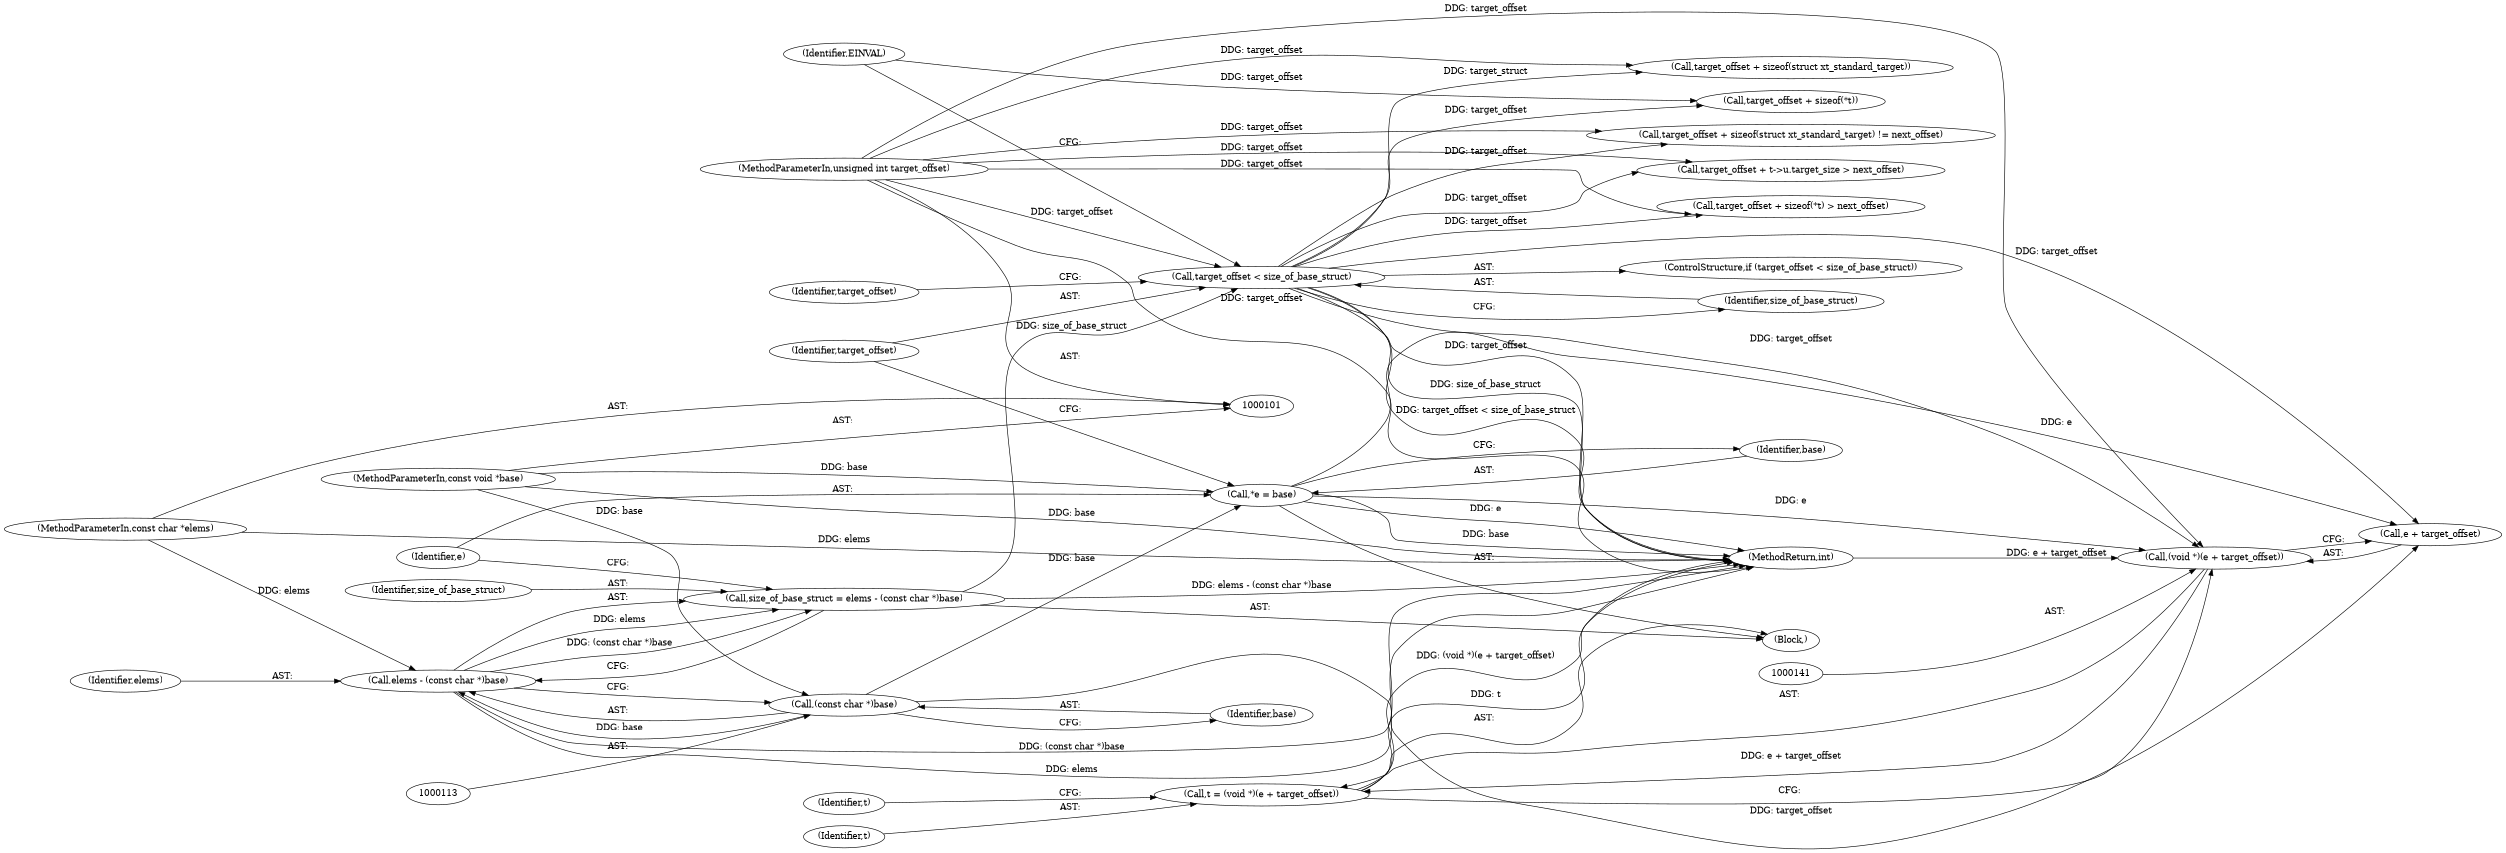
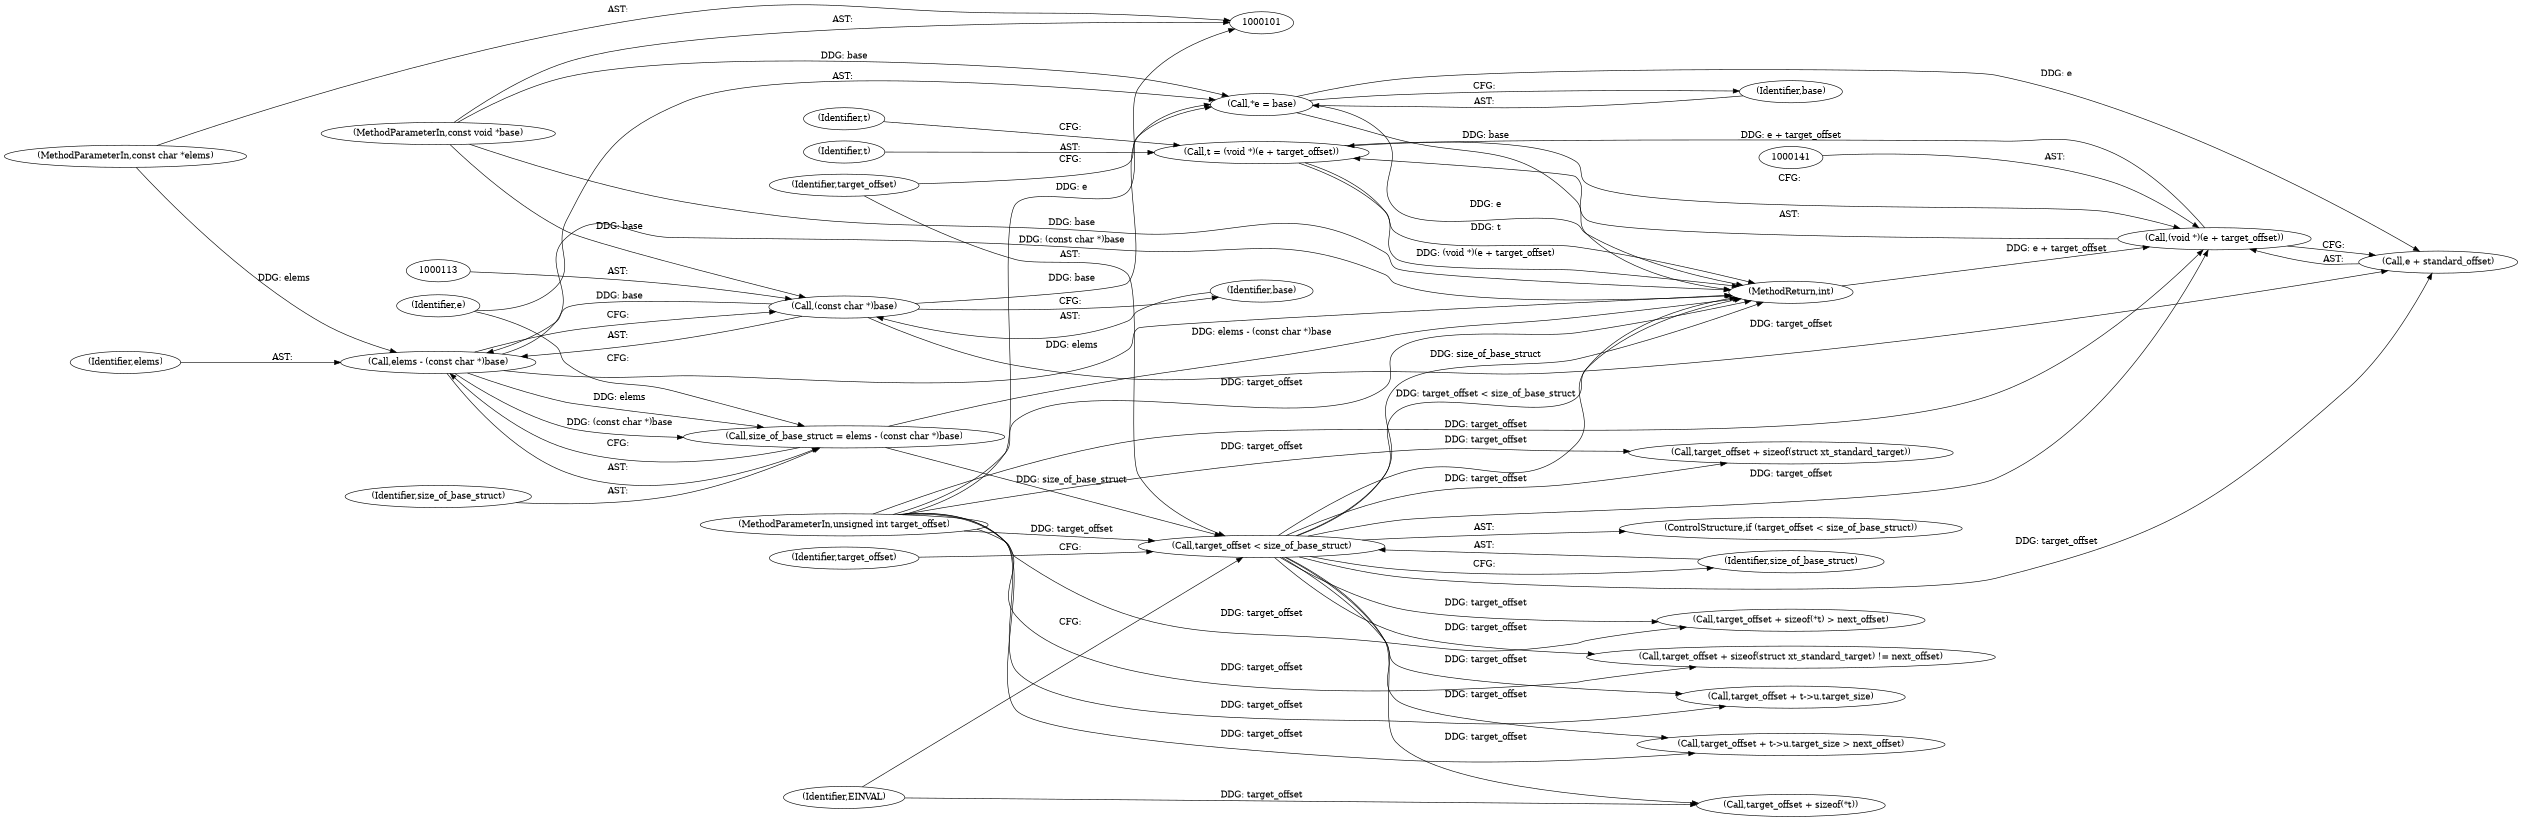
edge "(Call,target_offset < size_of_base_struct)" -> "(Call,target_offset + sizeof(struct xt_standard_target))": label "DDG: target_struct" -> "DDG: target_offset"
edge "(MethodParameterIn,unsigned int target_offset)" -> "1000101": label "AST: " -> "DDG: e"
edge "(Call,*e = base)" -> "(Call,(void *)(e + target_offset))": removed, label "DDG: e"
node "(Call,e + target_offset)": label "(Call,e + target_offset)" -> "(Call,e + standard_offset)"
edge "(MethodParameterIn,const char *elems)" -> "(MethodReturn,int)": removed, label "DDG: elems"
node "(Block,)": removed
node "(Call,target_offset + t->u.target_size)": added
